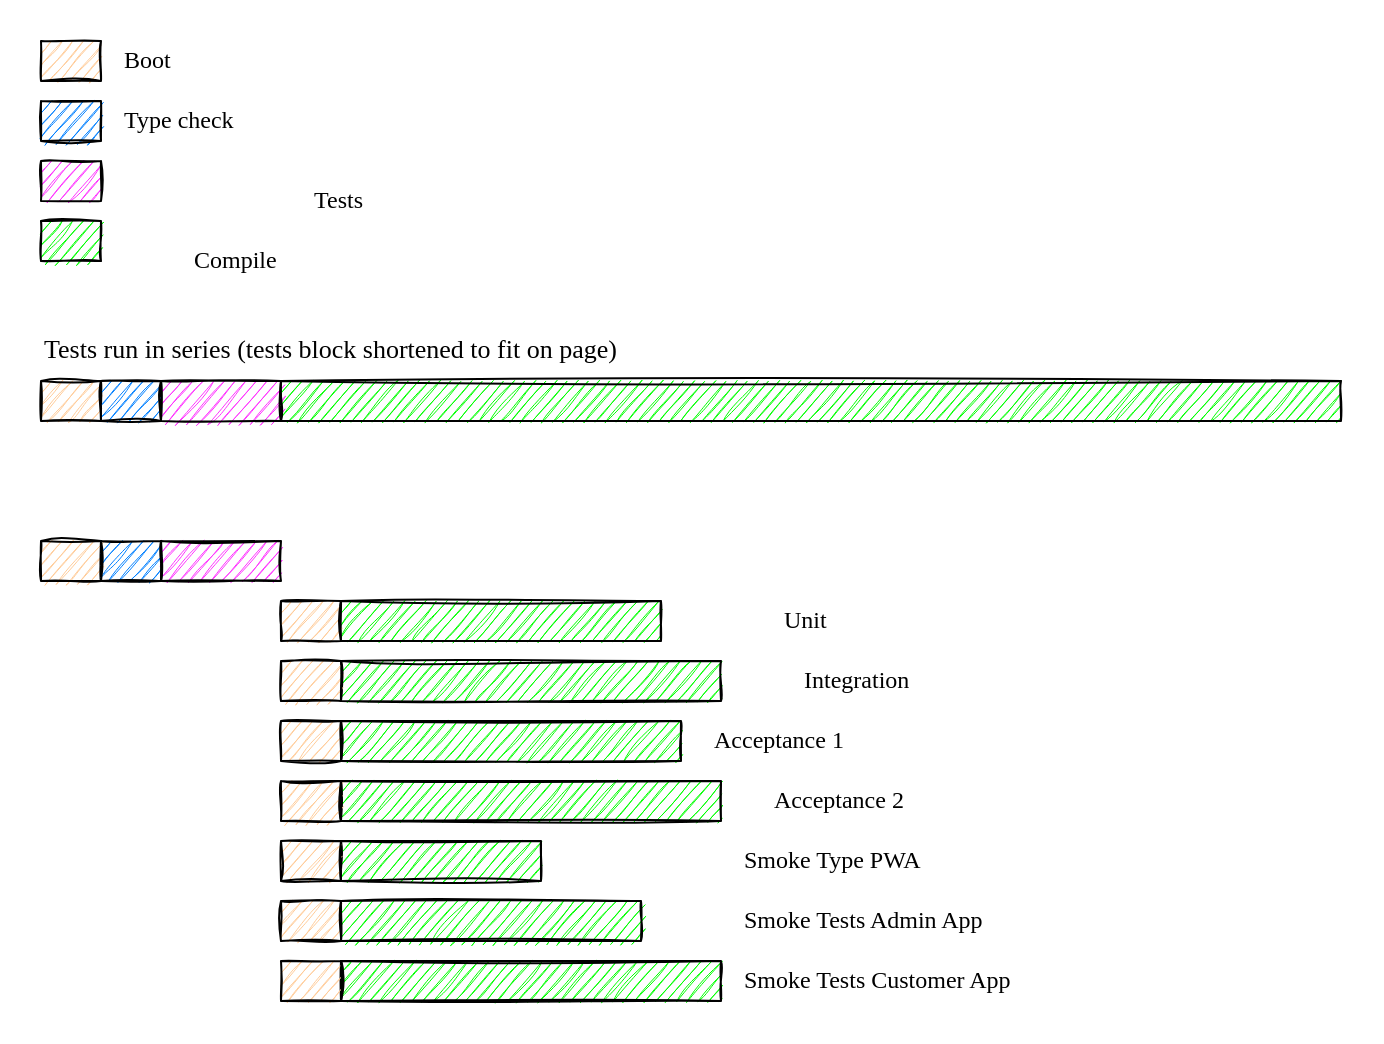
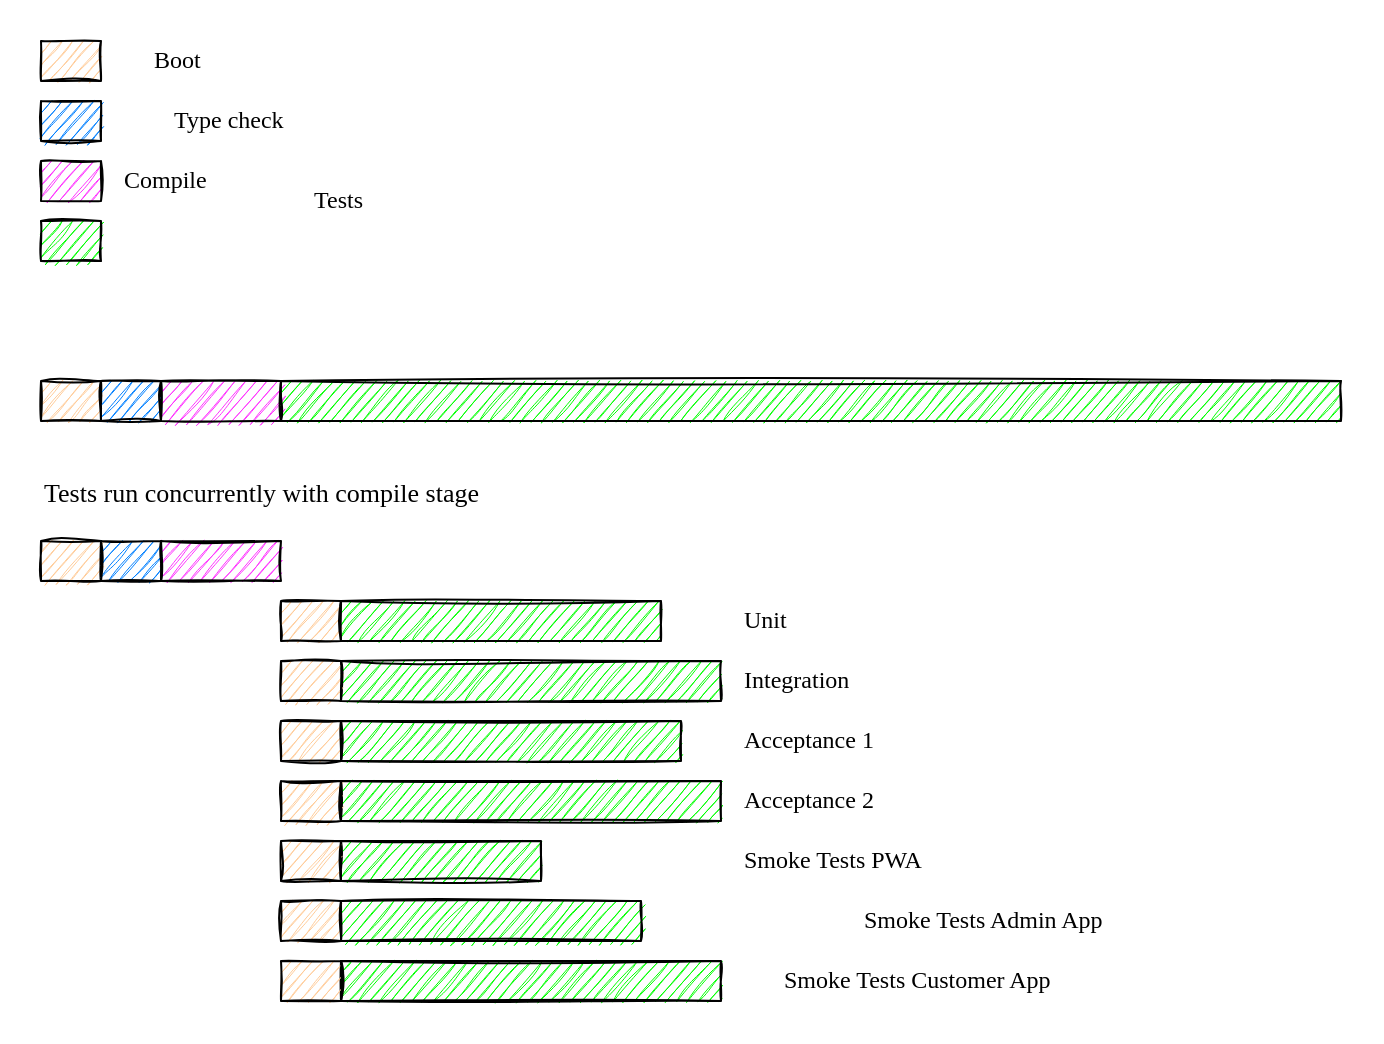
node "Boot": moved (161, 61) -> (191, 61)
node "Type check": moved (211, 121) -> (261, 121)
node "Compile": moved (261, 261) -> (191, 181)
node "Tests run in series (tests block shortened to fit on page)": removed
node "Tests run concurrently with compile stage": added
node "Unit": moved (821, 621) -> (781, 621)
node "Integration": moved (891, 681) -> (831, 681)
node "Acceptance 1": moved (811, 741) -> (841, 741)
node "Acceptance 2": moved (881, 801) -> (851, 801)
node "Smoke Type PWA": label "Smoke Type PWA" -> "Smoke Tests PWA"
node "Smoke Tests Admin App": moved (921, 921) -> (1041, 921)
node "Smoke Tests Customer App": moved (941, 981) -> (981, 981)
